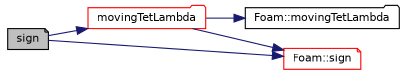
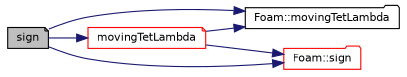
edge "sign" -> "Foam::movingTetLambda": added
node "movingTetLambda": shape folder -> note
node "Foam::sign": shape note -> folder
